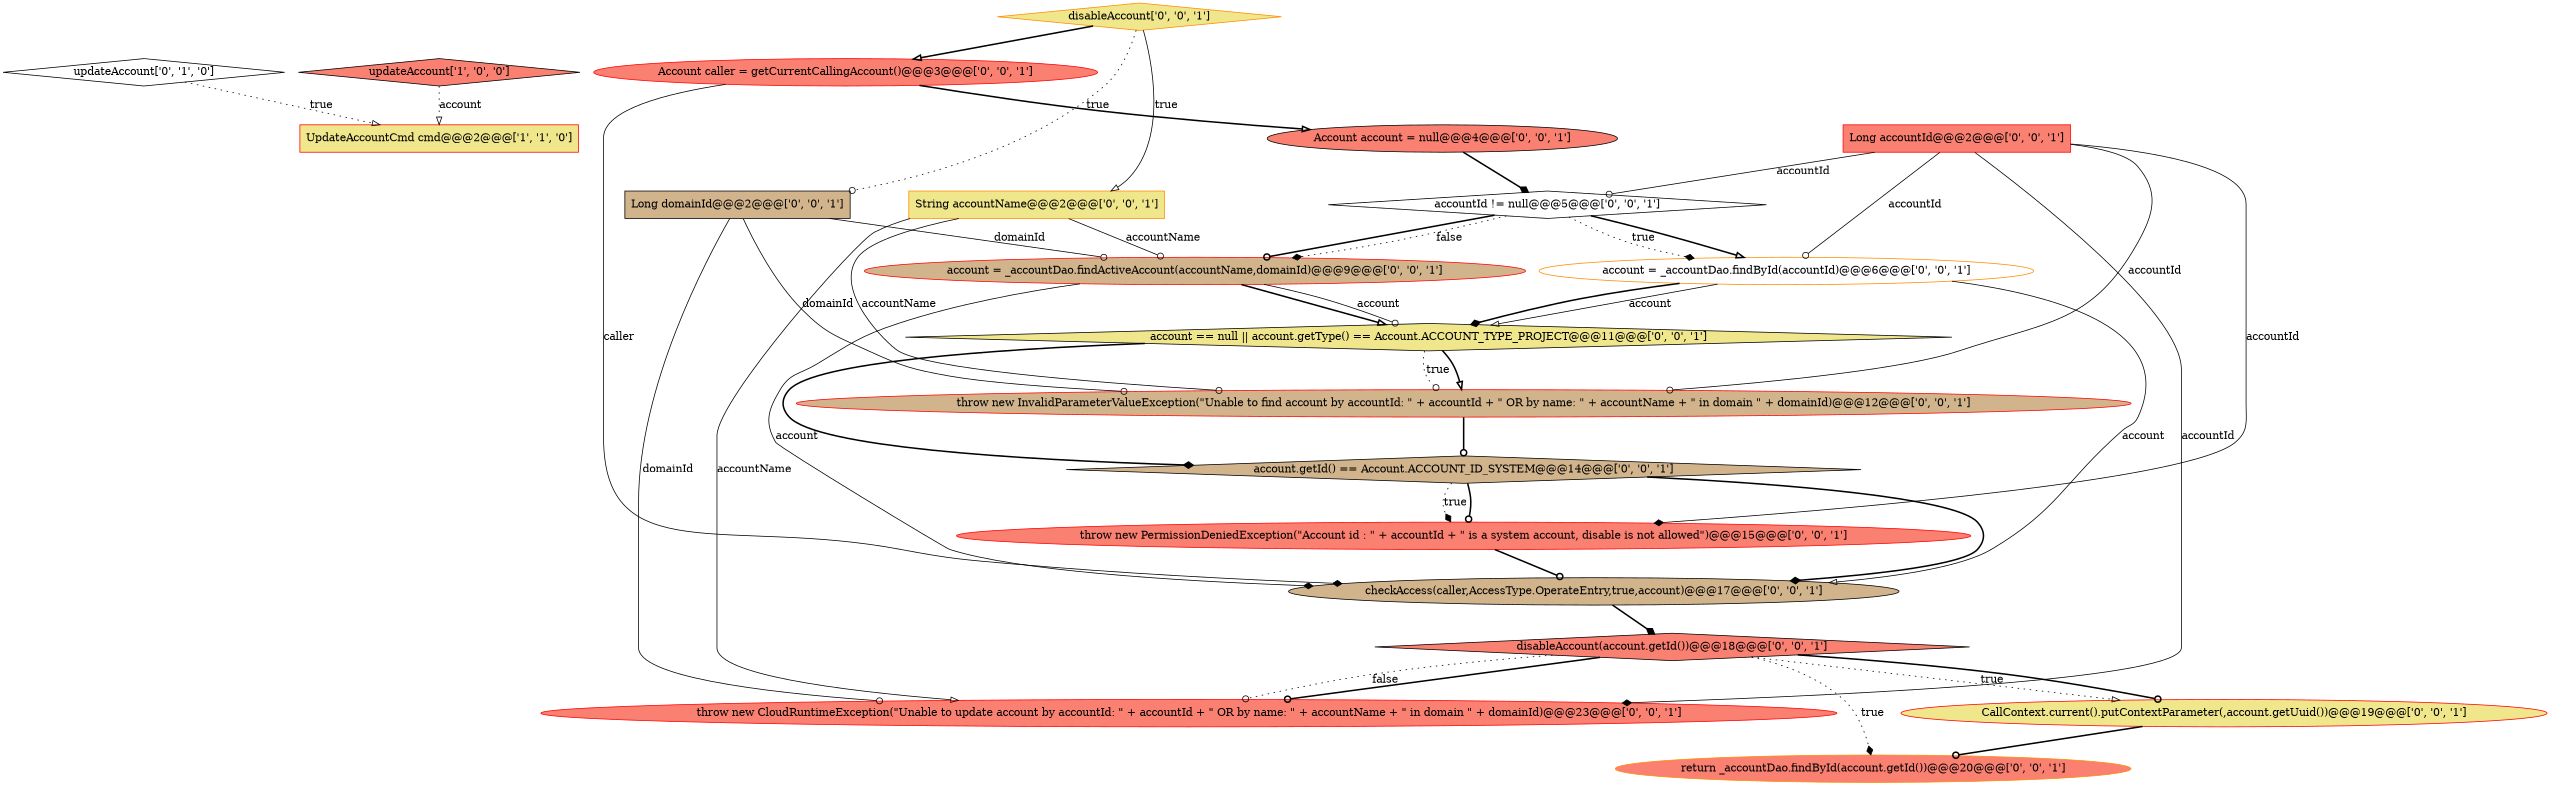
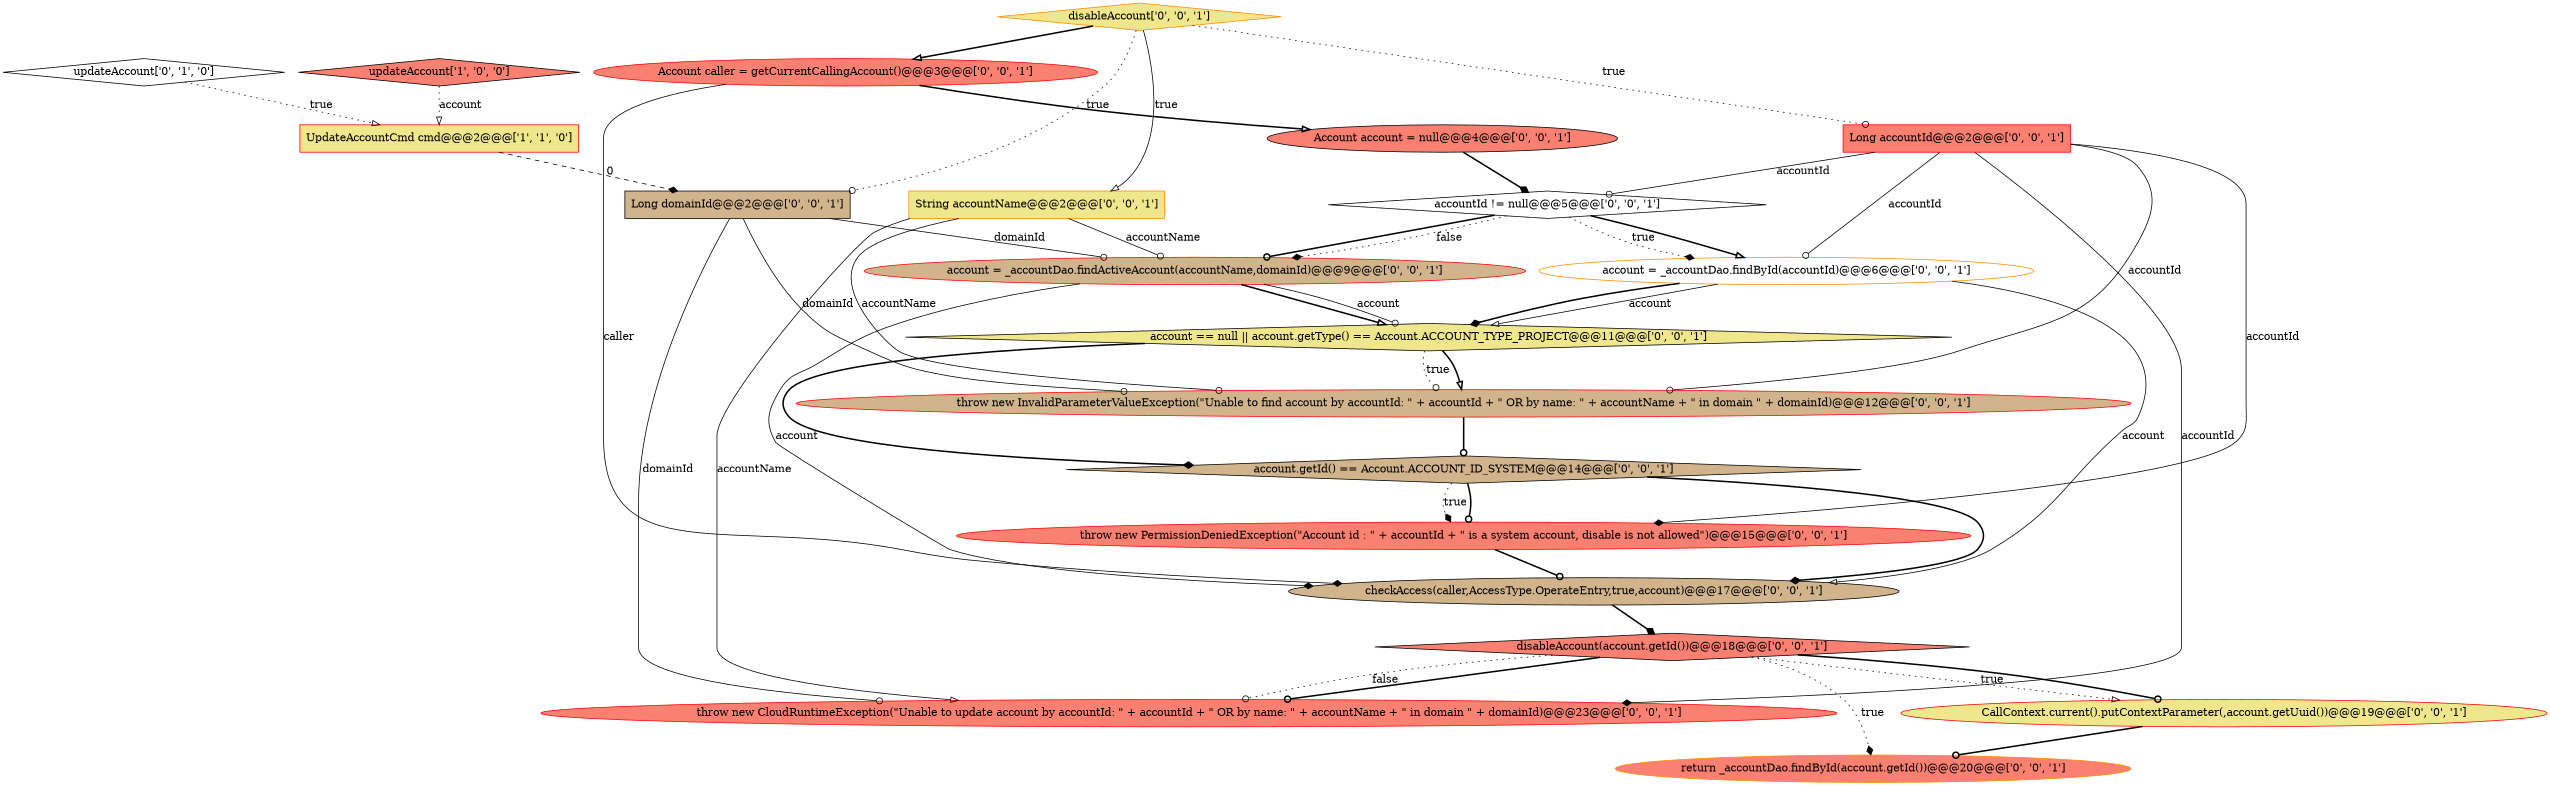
edge "disableAccount['0', '0', '1']" -> "Long accountId@@@2@@@['0', '0', '1']": added, label "true"
edge "UpdateAccountCmd cmd@@@2@@@['1', '1', '0']" -> "Long domainId@@@2@@@['0', '0', '1']": added, label "0"
